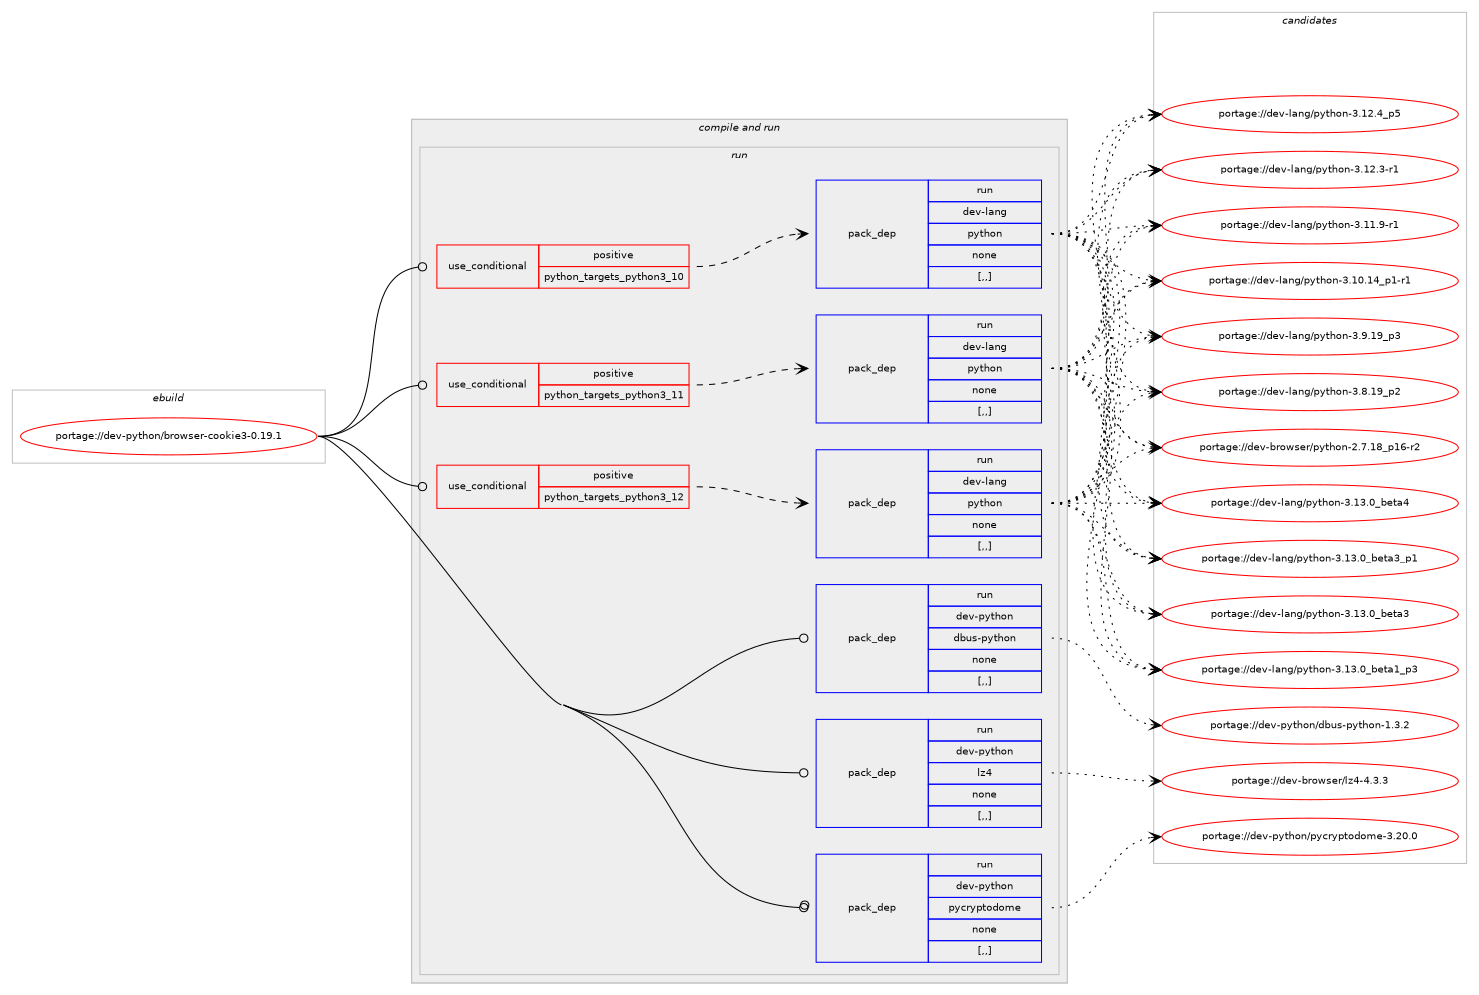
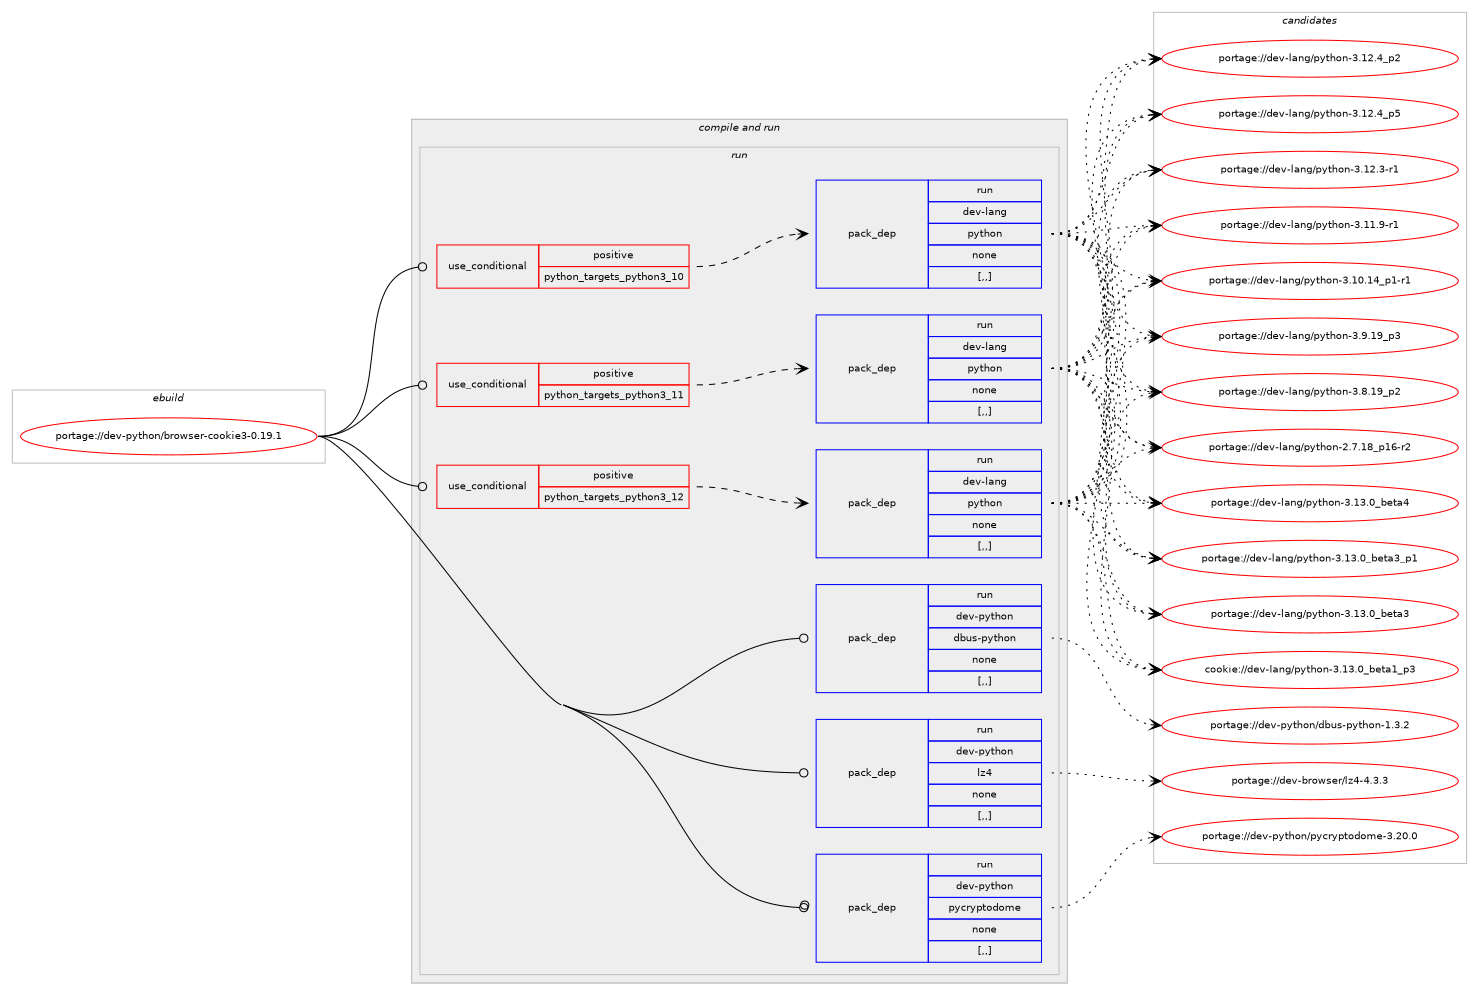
node "portage://dev-lang/python-3.12.4_p2": added
node "portage://dev-browser/python-2.7.18_p16-r2": label "portage://dev-browser/python-2.7.18_p16-r2" -> "portage://dev-lang/python-2.7.18_p16-r2"
node "portage://dev-lang/python-3.13.0_beta1_p3": label "portage://dev-lang/python-3.13.0_beta1_p3" -> "cookie://dev-lang/python-3.13.0_beta1_p3"
